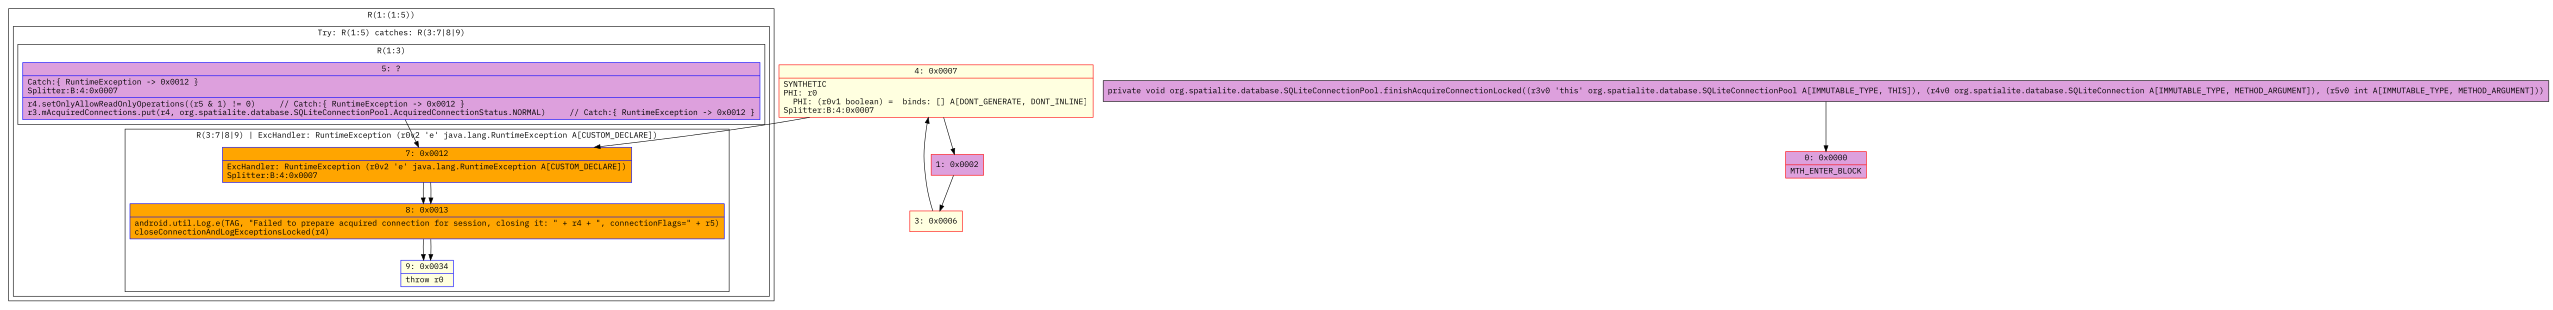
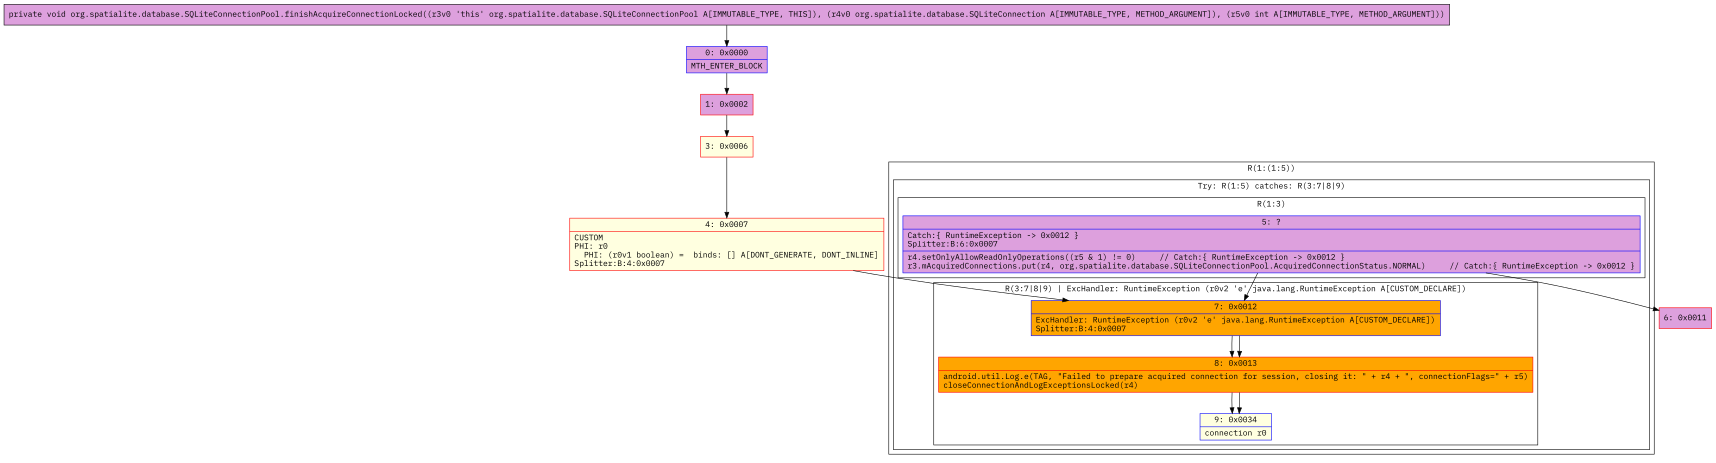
node "4: 0x0007": text "SYNTHETIC" -> "CUSTOM"
node "5: ?": text "Splitter:B:4:0x0007" -> "Splitter:B:6:0x0007"
edge "4: 0x0007" -> "1: 0x0002": now "0: 0x0000" -> "1: 0x0002"
node "0: 0x0000": color red -> blue
node "8: 0x0013": color blue -> red
node "9: 0x0034": text "throw r0" -> "connection r0"
node "6: 0x0011": added
